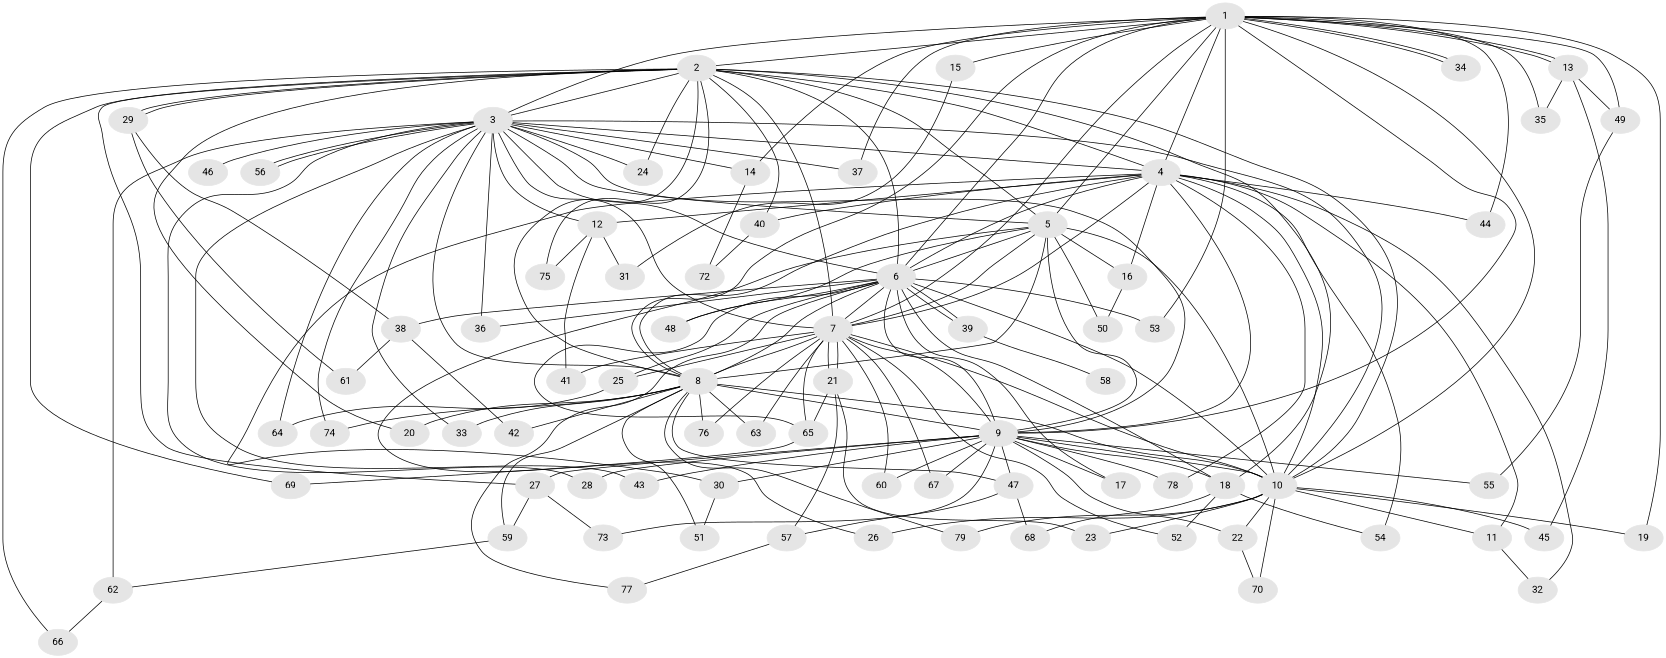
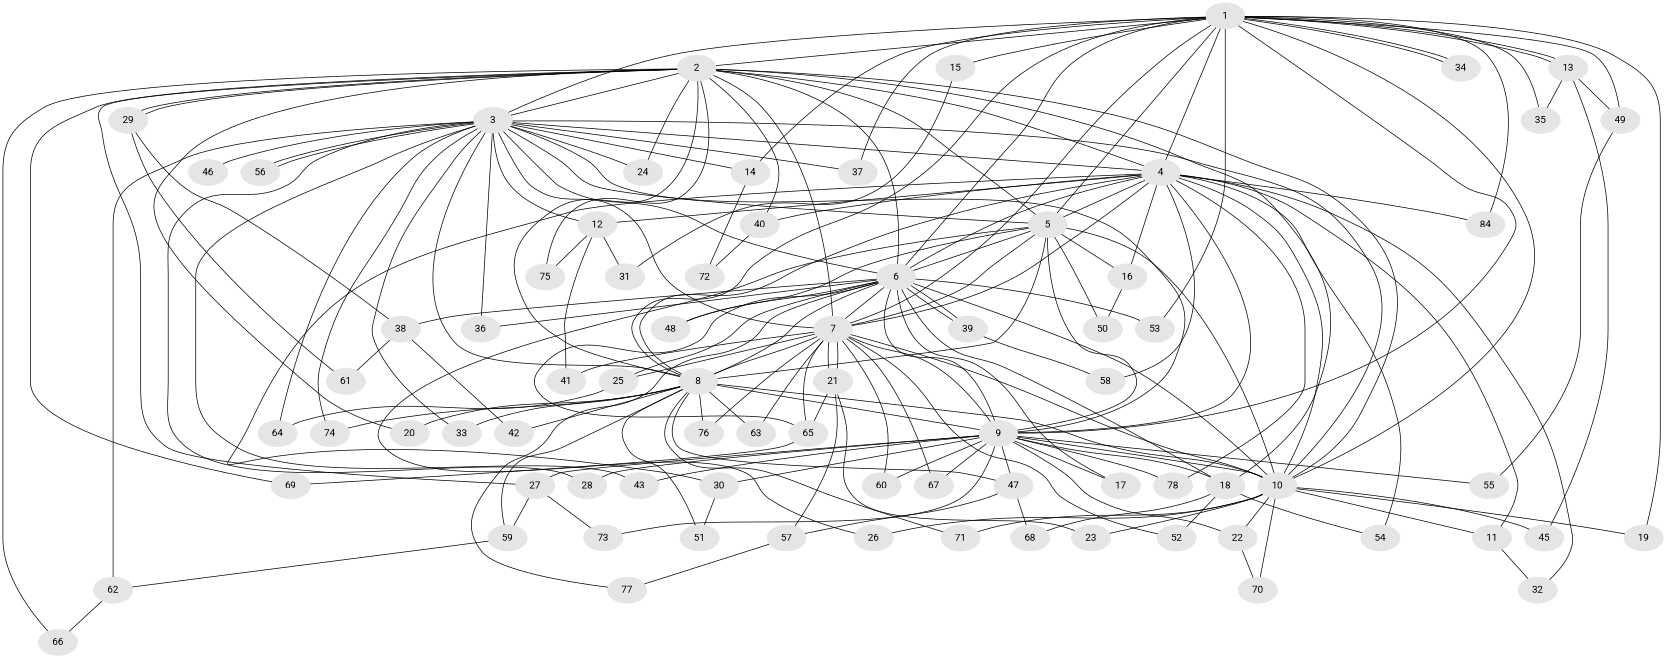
edge "4" -- "5": added
node "44": label "44" -> "84"
edge "4" -- "58": added
node "79": label "79" -> "71"
